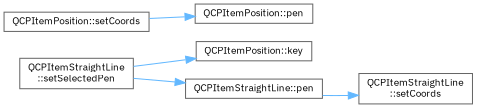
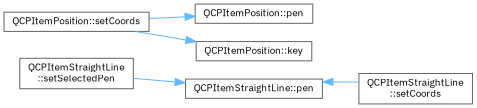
edge "QCPItemStraightLine ::setSelectedPen" -> "QCPItemPosition::key": now "QCPItemPosition::setCoords" -> "QCPItemPosition::key"
edge "QCPItemStraightLine::pen" -> "QCPItemStraightLine ::setCoords": reversed
